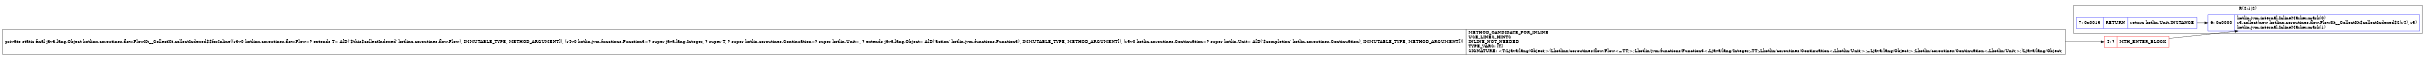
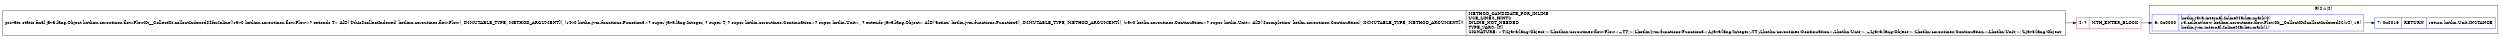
node "6: 0x0000": text "kotlin.jvm.internal.InlineMarker.mark(0)" -> "kotlin.java.internal.InlineMarker.mark(0)"
edge "7: 0x0015" -> "6: 0x0000": reversed
